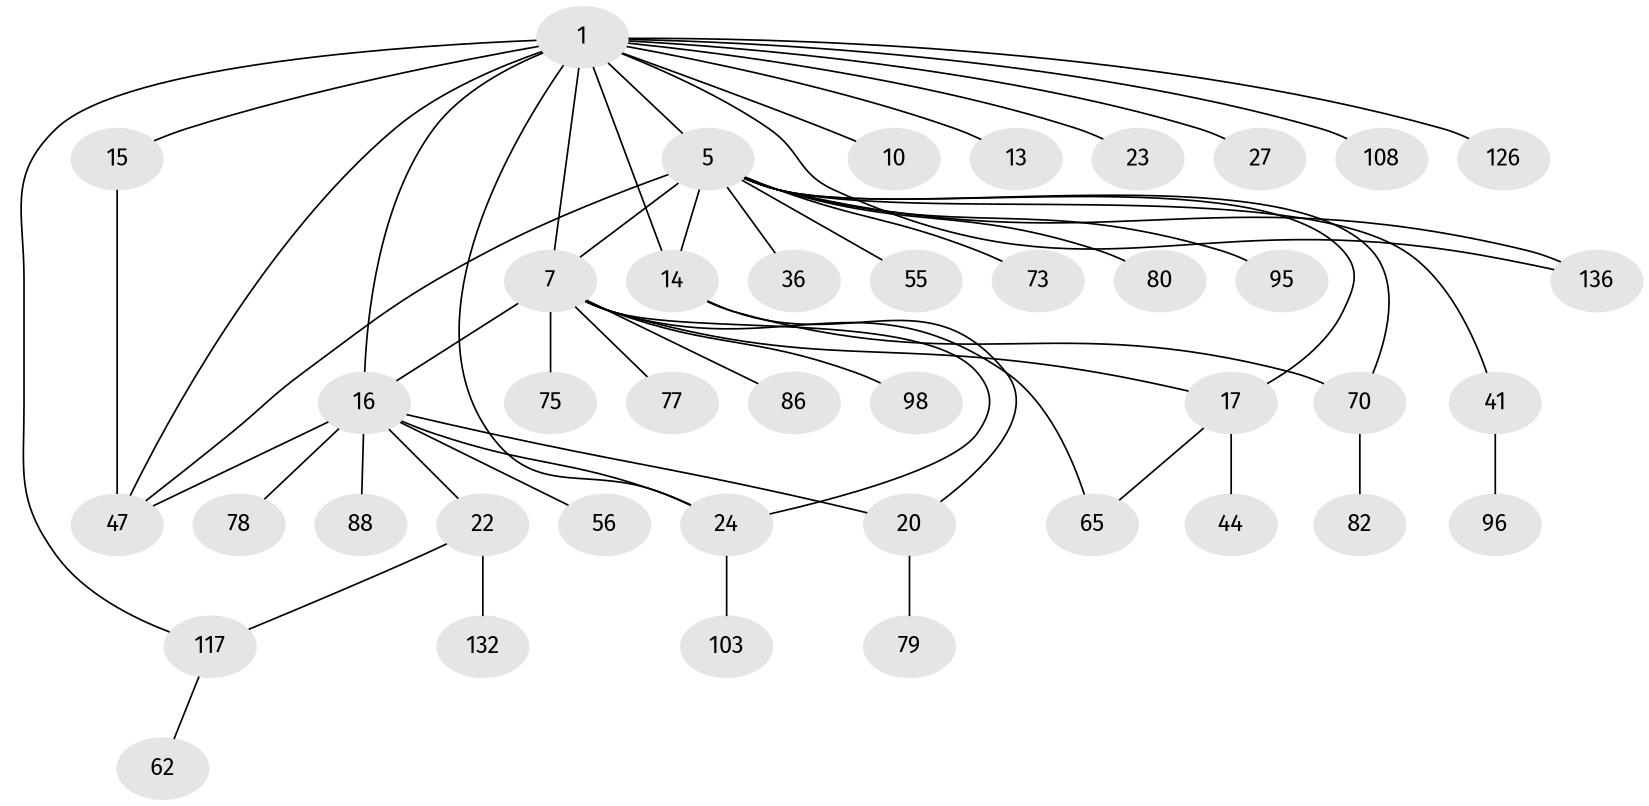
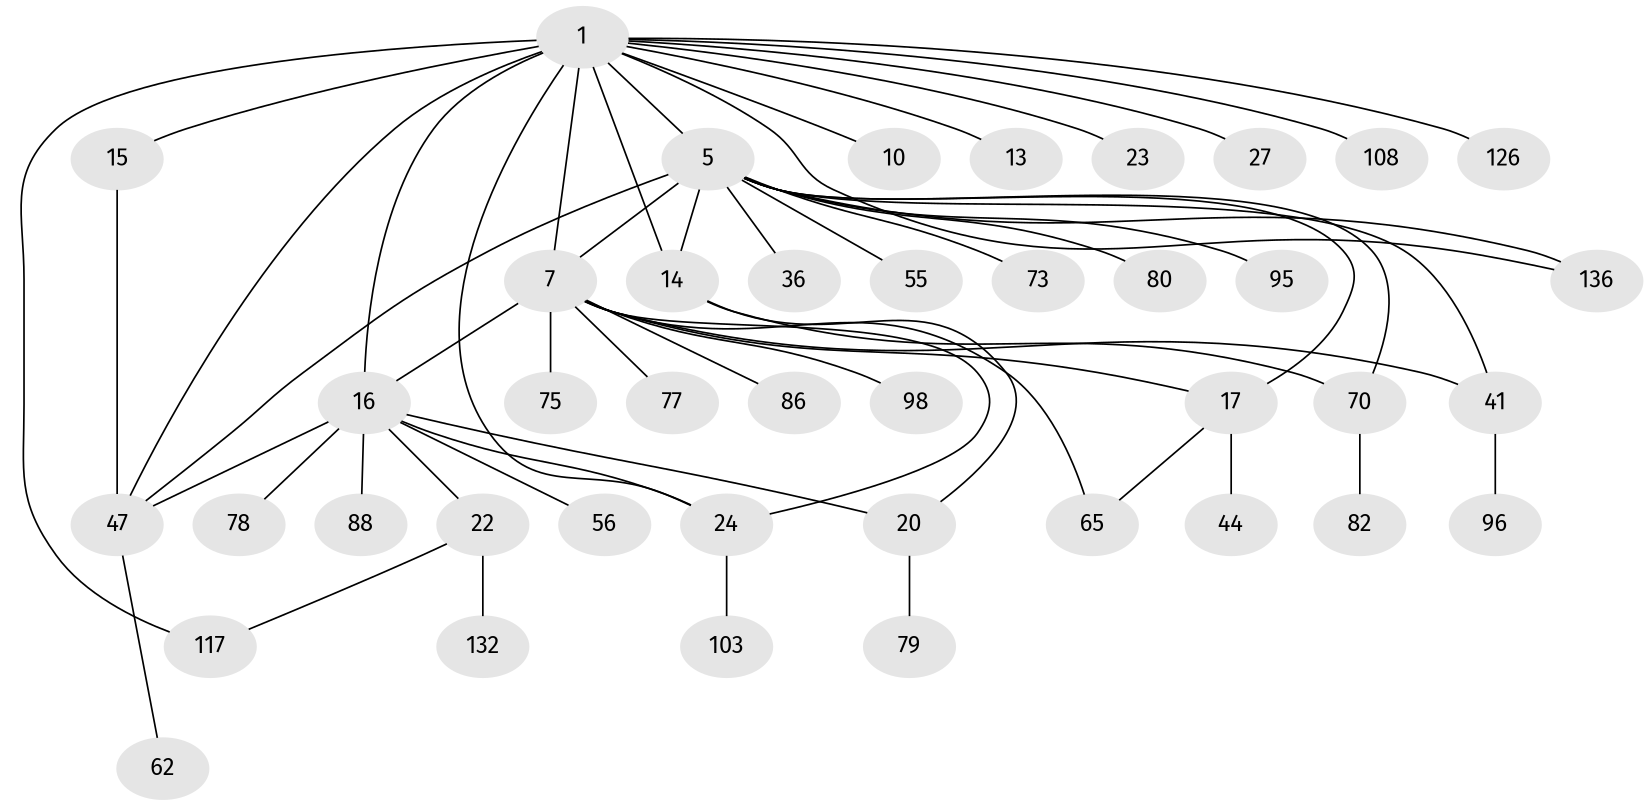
edge "7" -- "41": added
edge "117" -- "62": now "47" -- "62"
